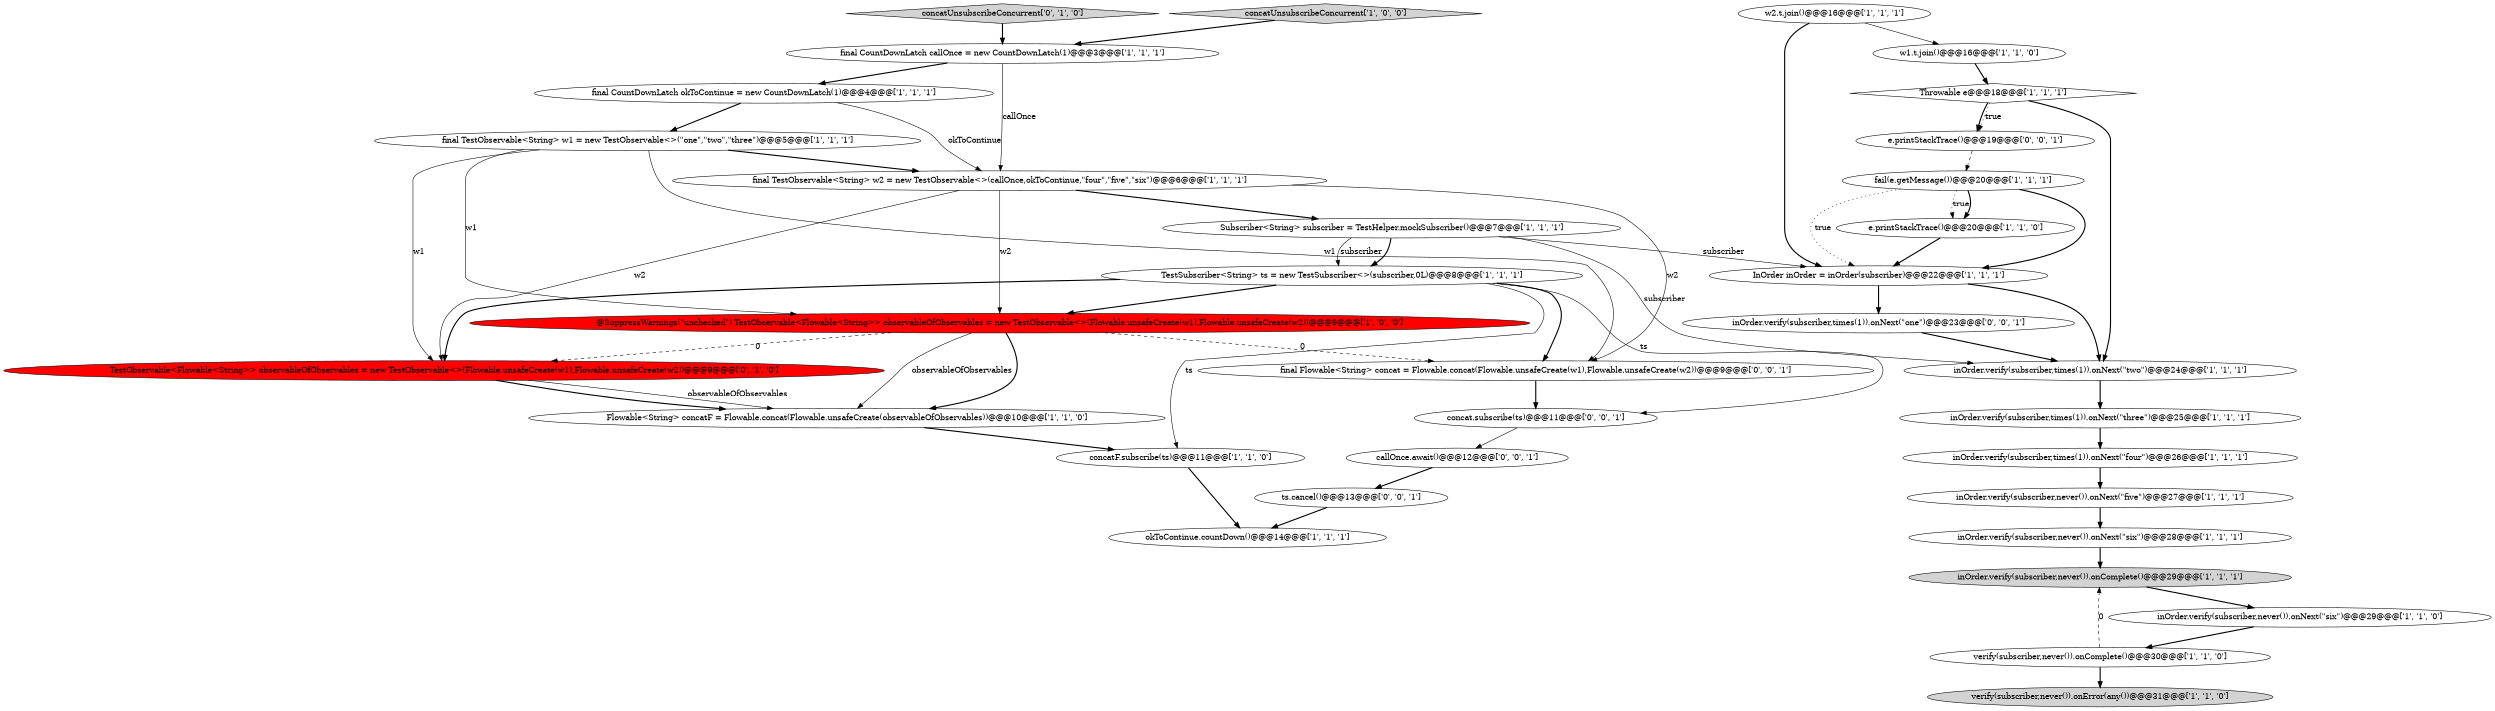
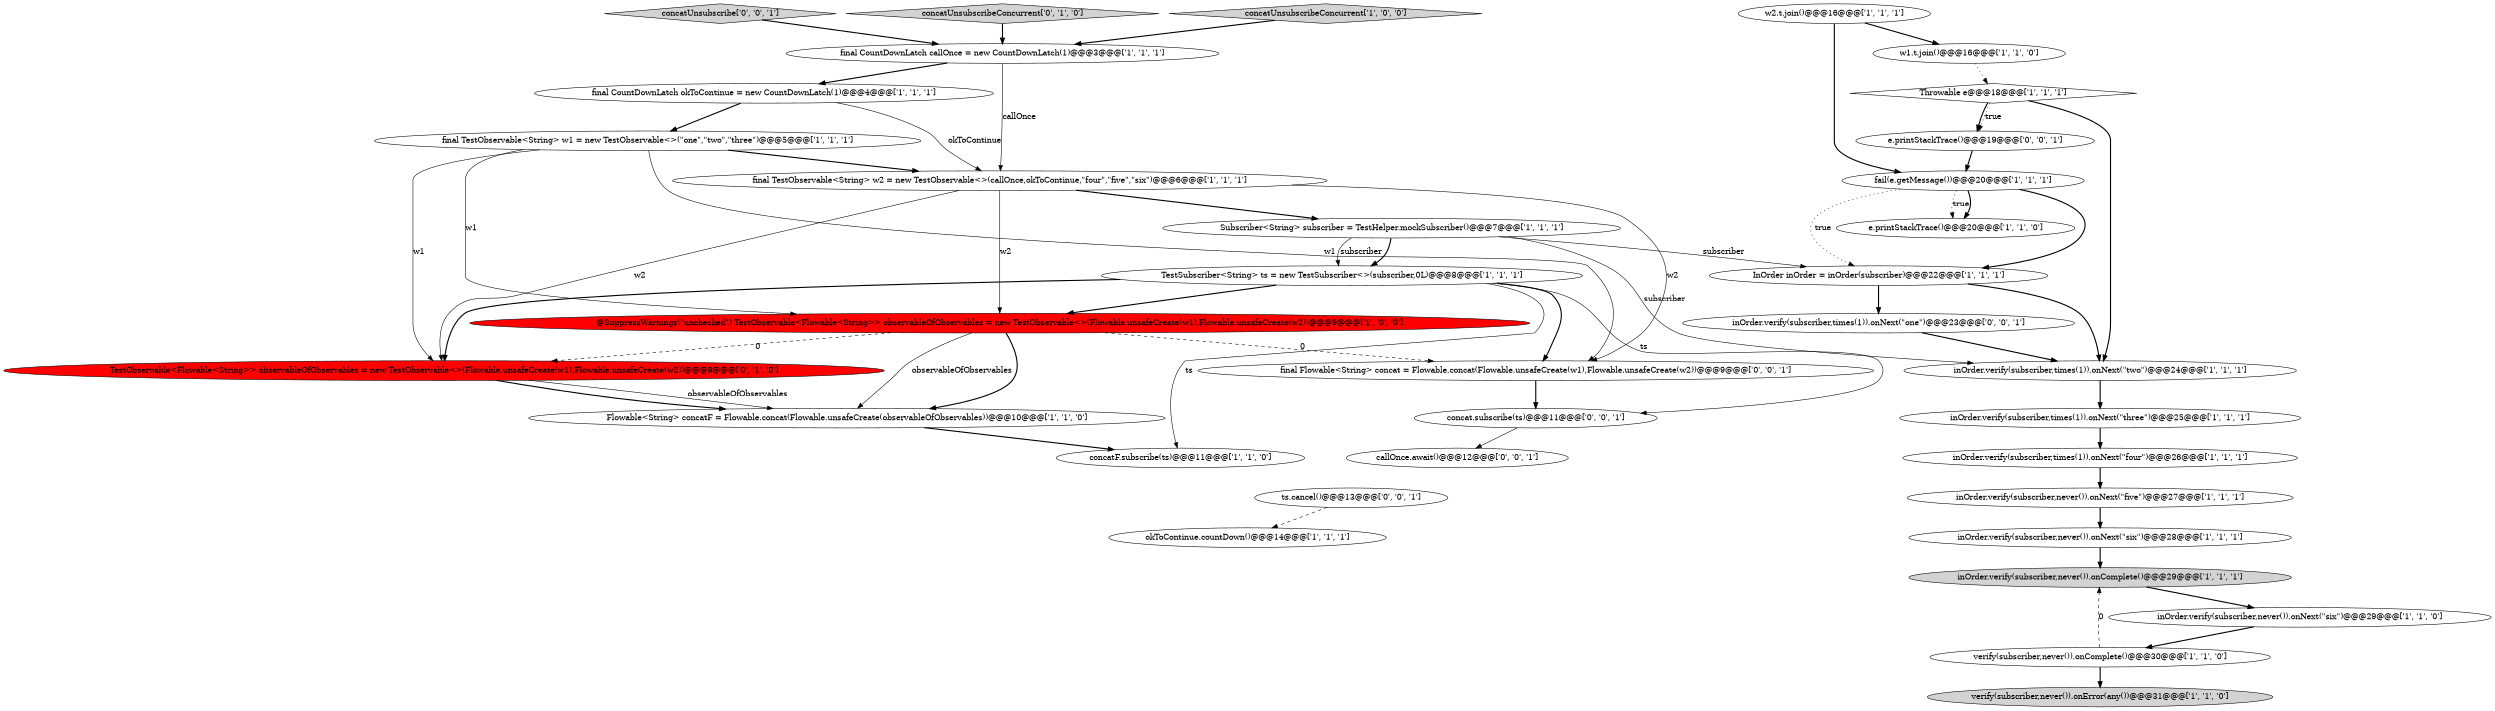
node "concatUnsubscribe['0', '0', '1']": added
edge "w2.t.join()@@@16@@@['1', '1', '1']" -> "w1.t.join()@@@16@@@['1', '1', '0']": style solid -> bold
edge "w1.t.join()@@@16@@@['1', '1', '0']" -> "Throwable e@@@18@@@['1', '1', '1']": style bold -> dotted
edge "w2.t.join()@@@16@@@['1', '1', '1']" -> "InOrder inOrder = inOrder(subscriber)@@@22@@@['1', '1', '1']": now "w2.t.join()@@@16@@@['1', '1', '1']" -> "fail(e.getMessage())@@@20@@@['1', '1', '1']"
edge "e.printStackTrace()@@@19@@@['0', '0', '1']" -> "fail(e.getMessage())@@@20@@@['1', '1', '1']": style dashed -> bold
edge "e.printStackTrace()@@@20@@@['1', '1', '0']" -> "InOrder inOrder = inOrder(subscriber)@@@22@@@['1', '1', '1']": removed
edge "callOnce.await()@@@12@@@['0', '0', '1']" -> "ts.cancel()@@@13@@@['0', '0', '1']": removed
edge "concatF.subscribe(ts)@@@11@@@['1', '1', '0']" -> "okToContinue.countDown()@@@14@@@['1', '1', '1']": removed
edge "ts.cancel()@@@13@@@['0', '0', '1']" -> "okToContinue.countDown()@@@14@@@['1', '1', '1']": style bold -> dashed
